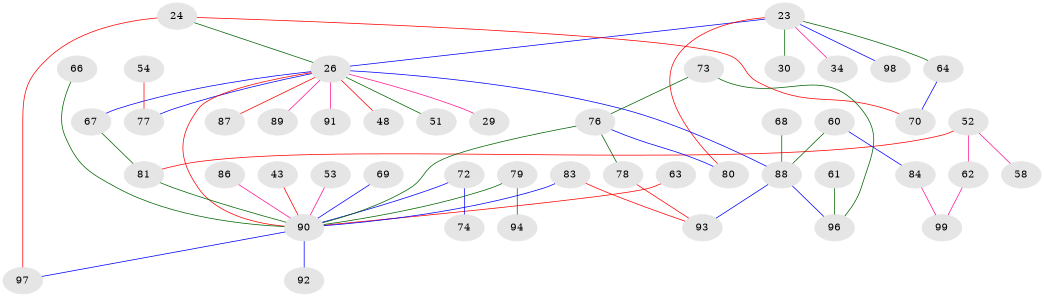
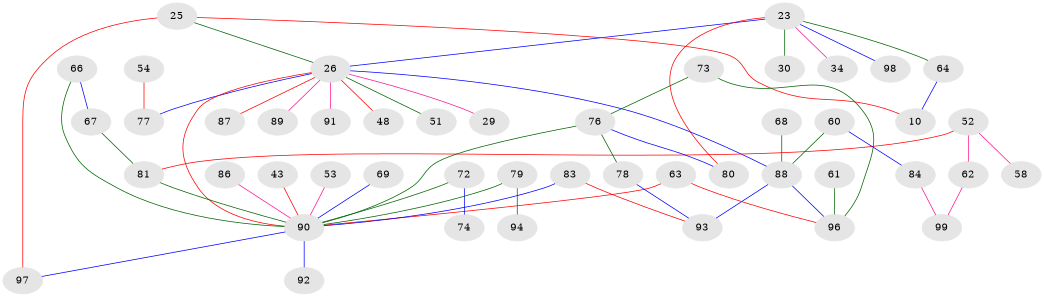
node "24": label "24" -> "25"
edge "26" -- "67": now "66" -- "67"
node "70": label "70" -> "10"
edge "72" -- "90": color blue -> darkgreen
edge "78" -- "93": color red -> blue
edge "63" -- "96": added
